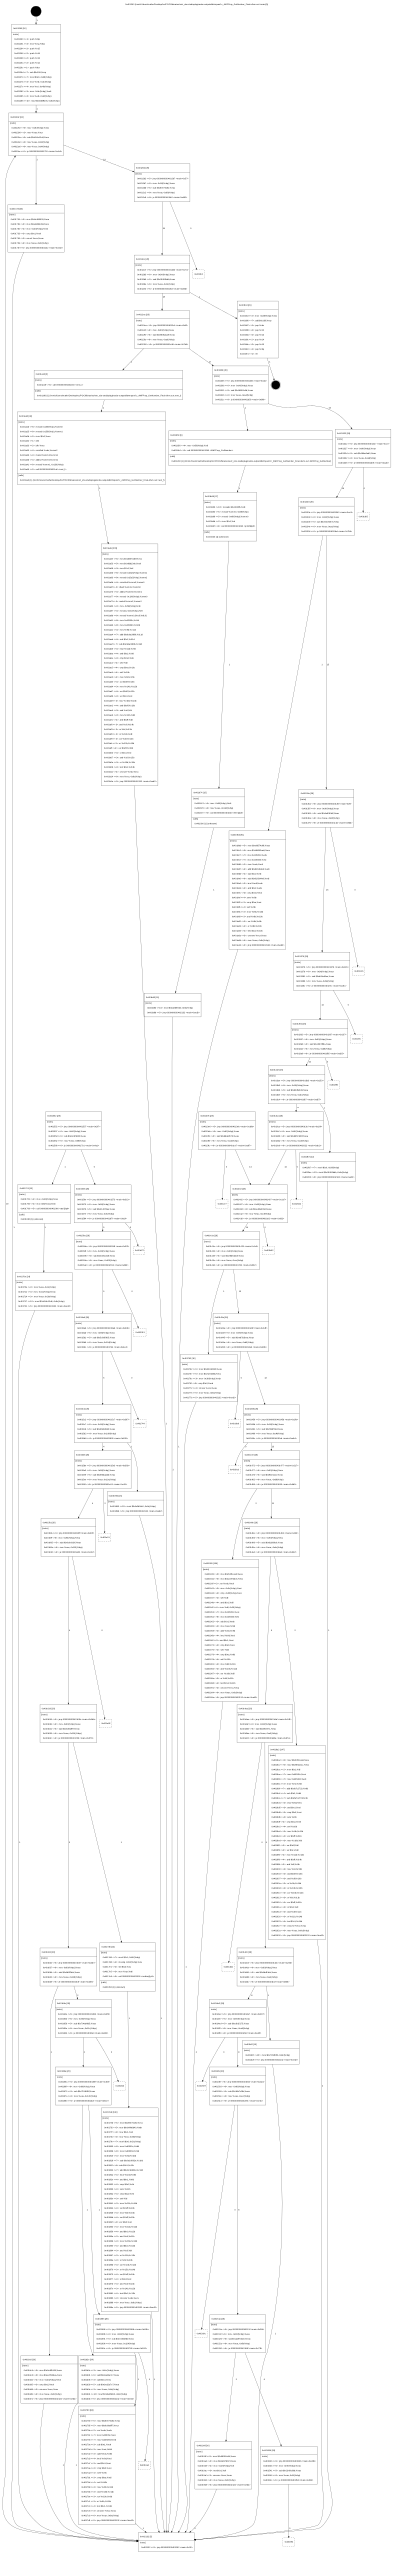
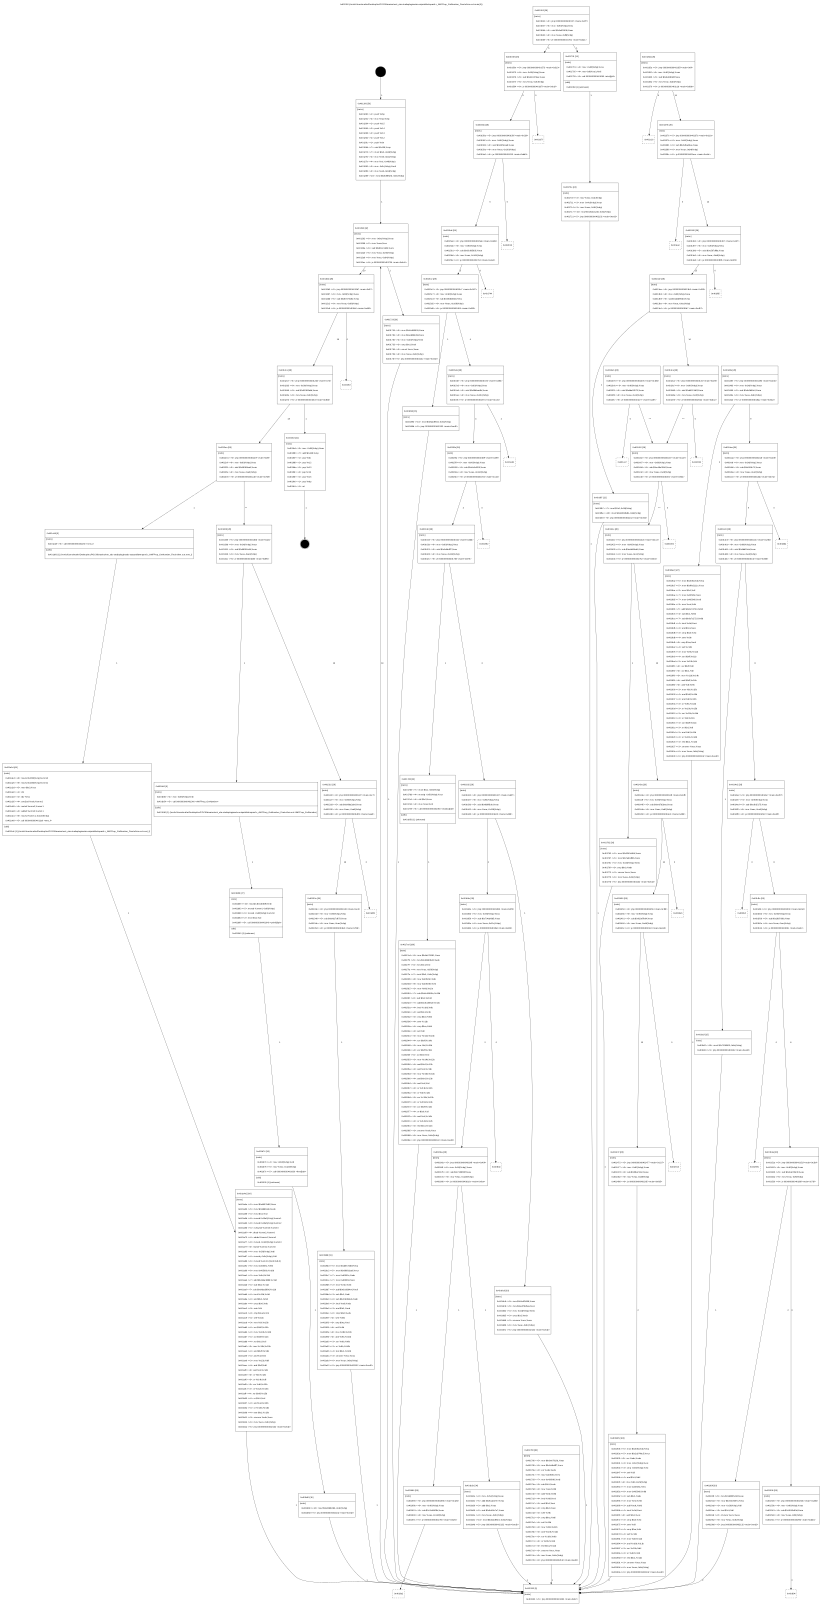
edge "0x40133e [28]" -> "0x40135a [28]": removed, label "15"
edge "0x401472 [28]" -> "0x40148e [28]": removed, label "11"
edge "0x401686 [28]" -> "0x401780 [86]": removed, label "1"
